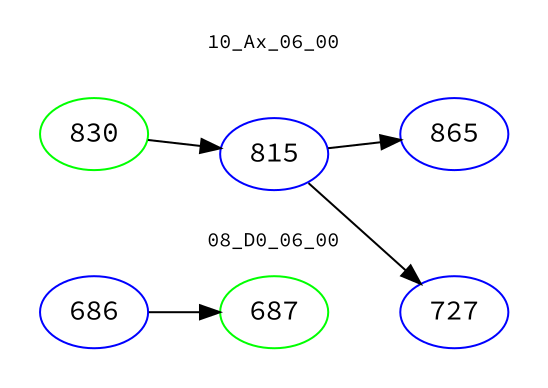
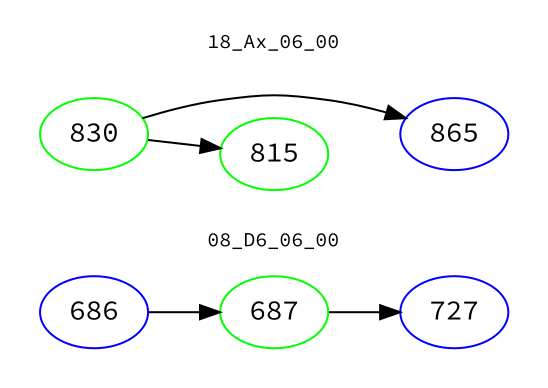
cluster "10_Ax_06_00": label "10_Ax_06_00" -> "18_Ax_06_00"
edge "815" -> "865": now "830" -> "865"
node "815": color blue -> green
edge "815" -> "727": now "687" -> "727"
cluster "08_D0_06_00": label "08_D0_06_00" -> "08_D6_06_00"
